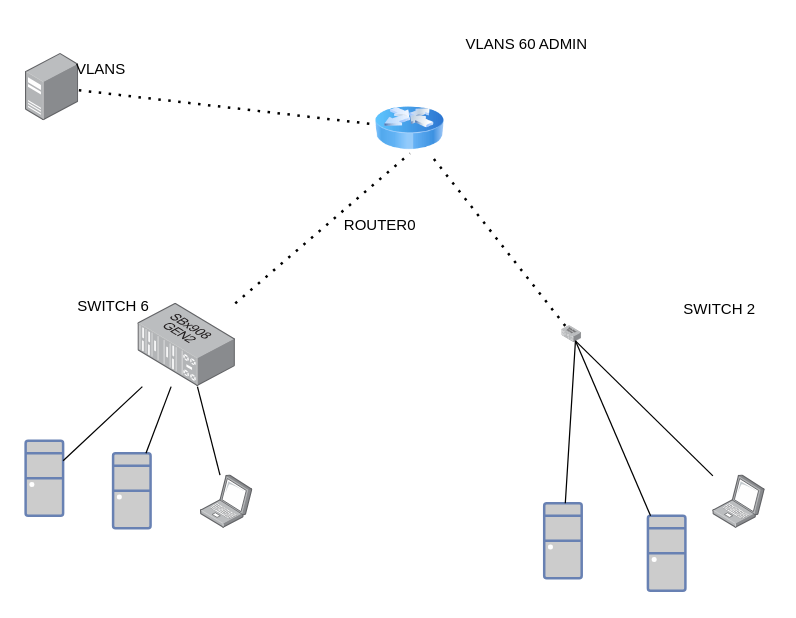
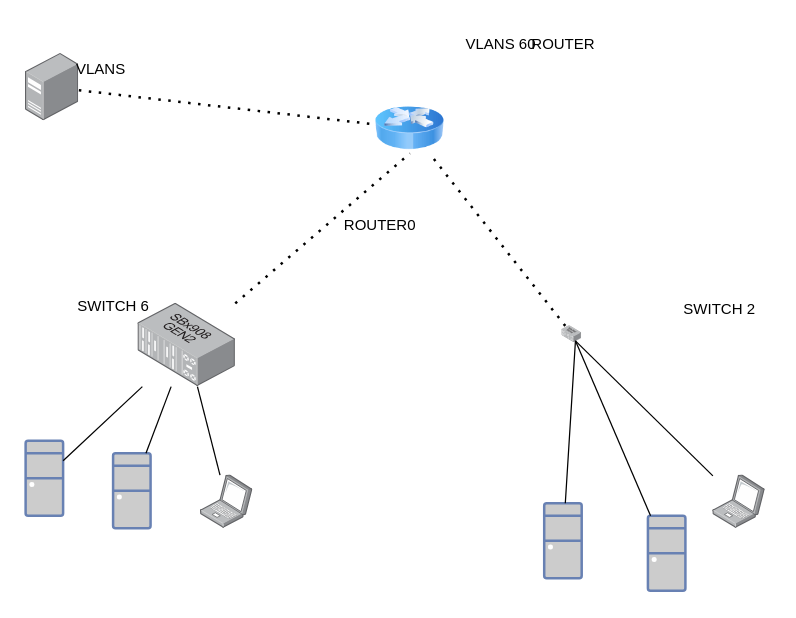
node "ADMIN": label "ADMIN" -> "ROUTER"
